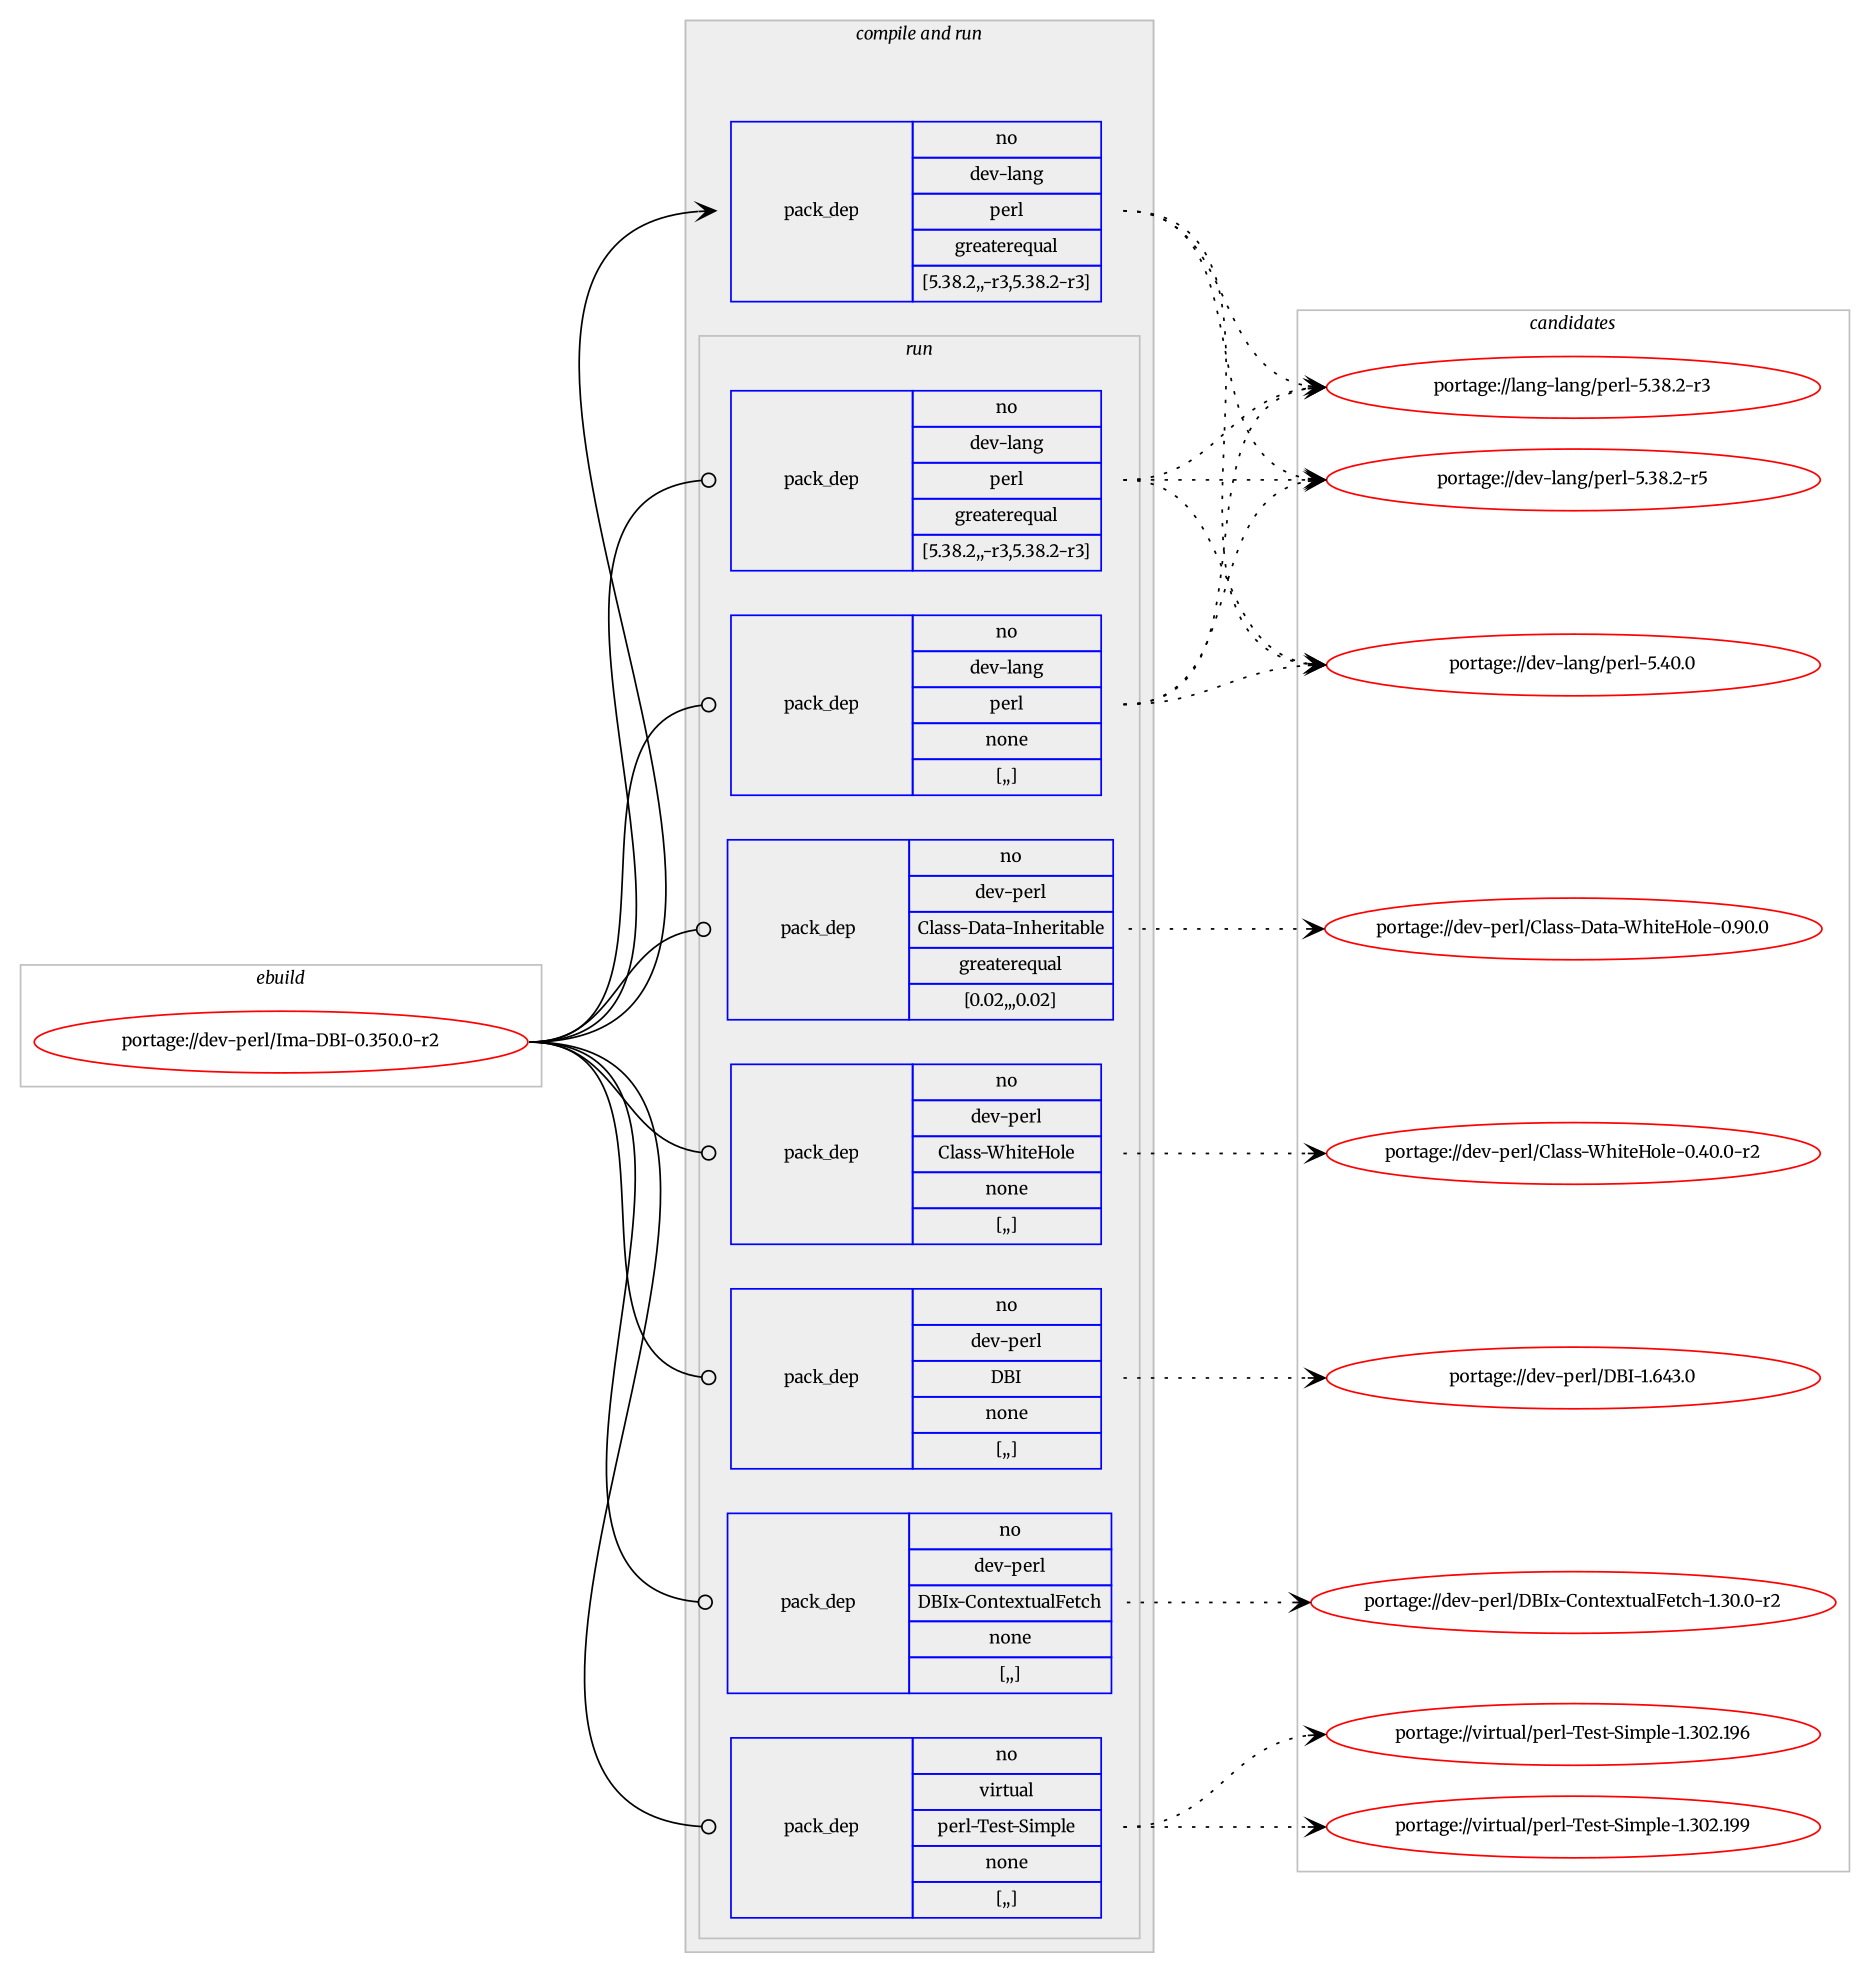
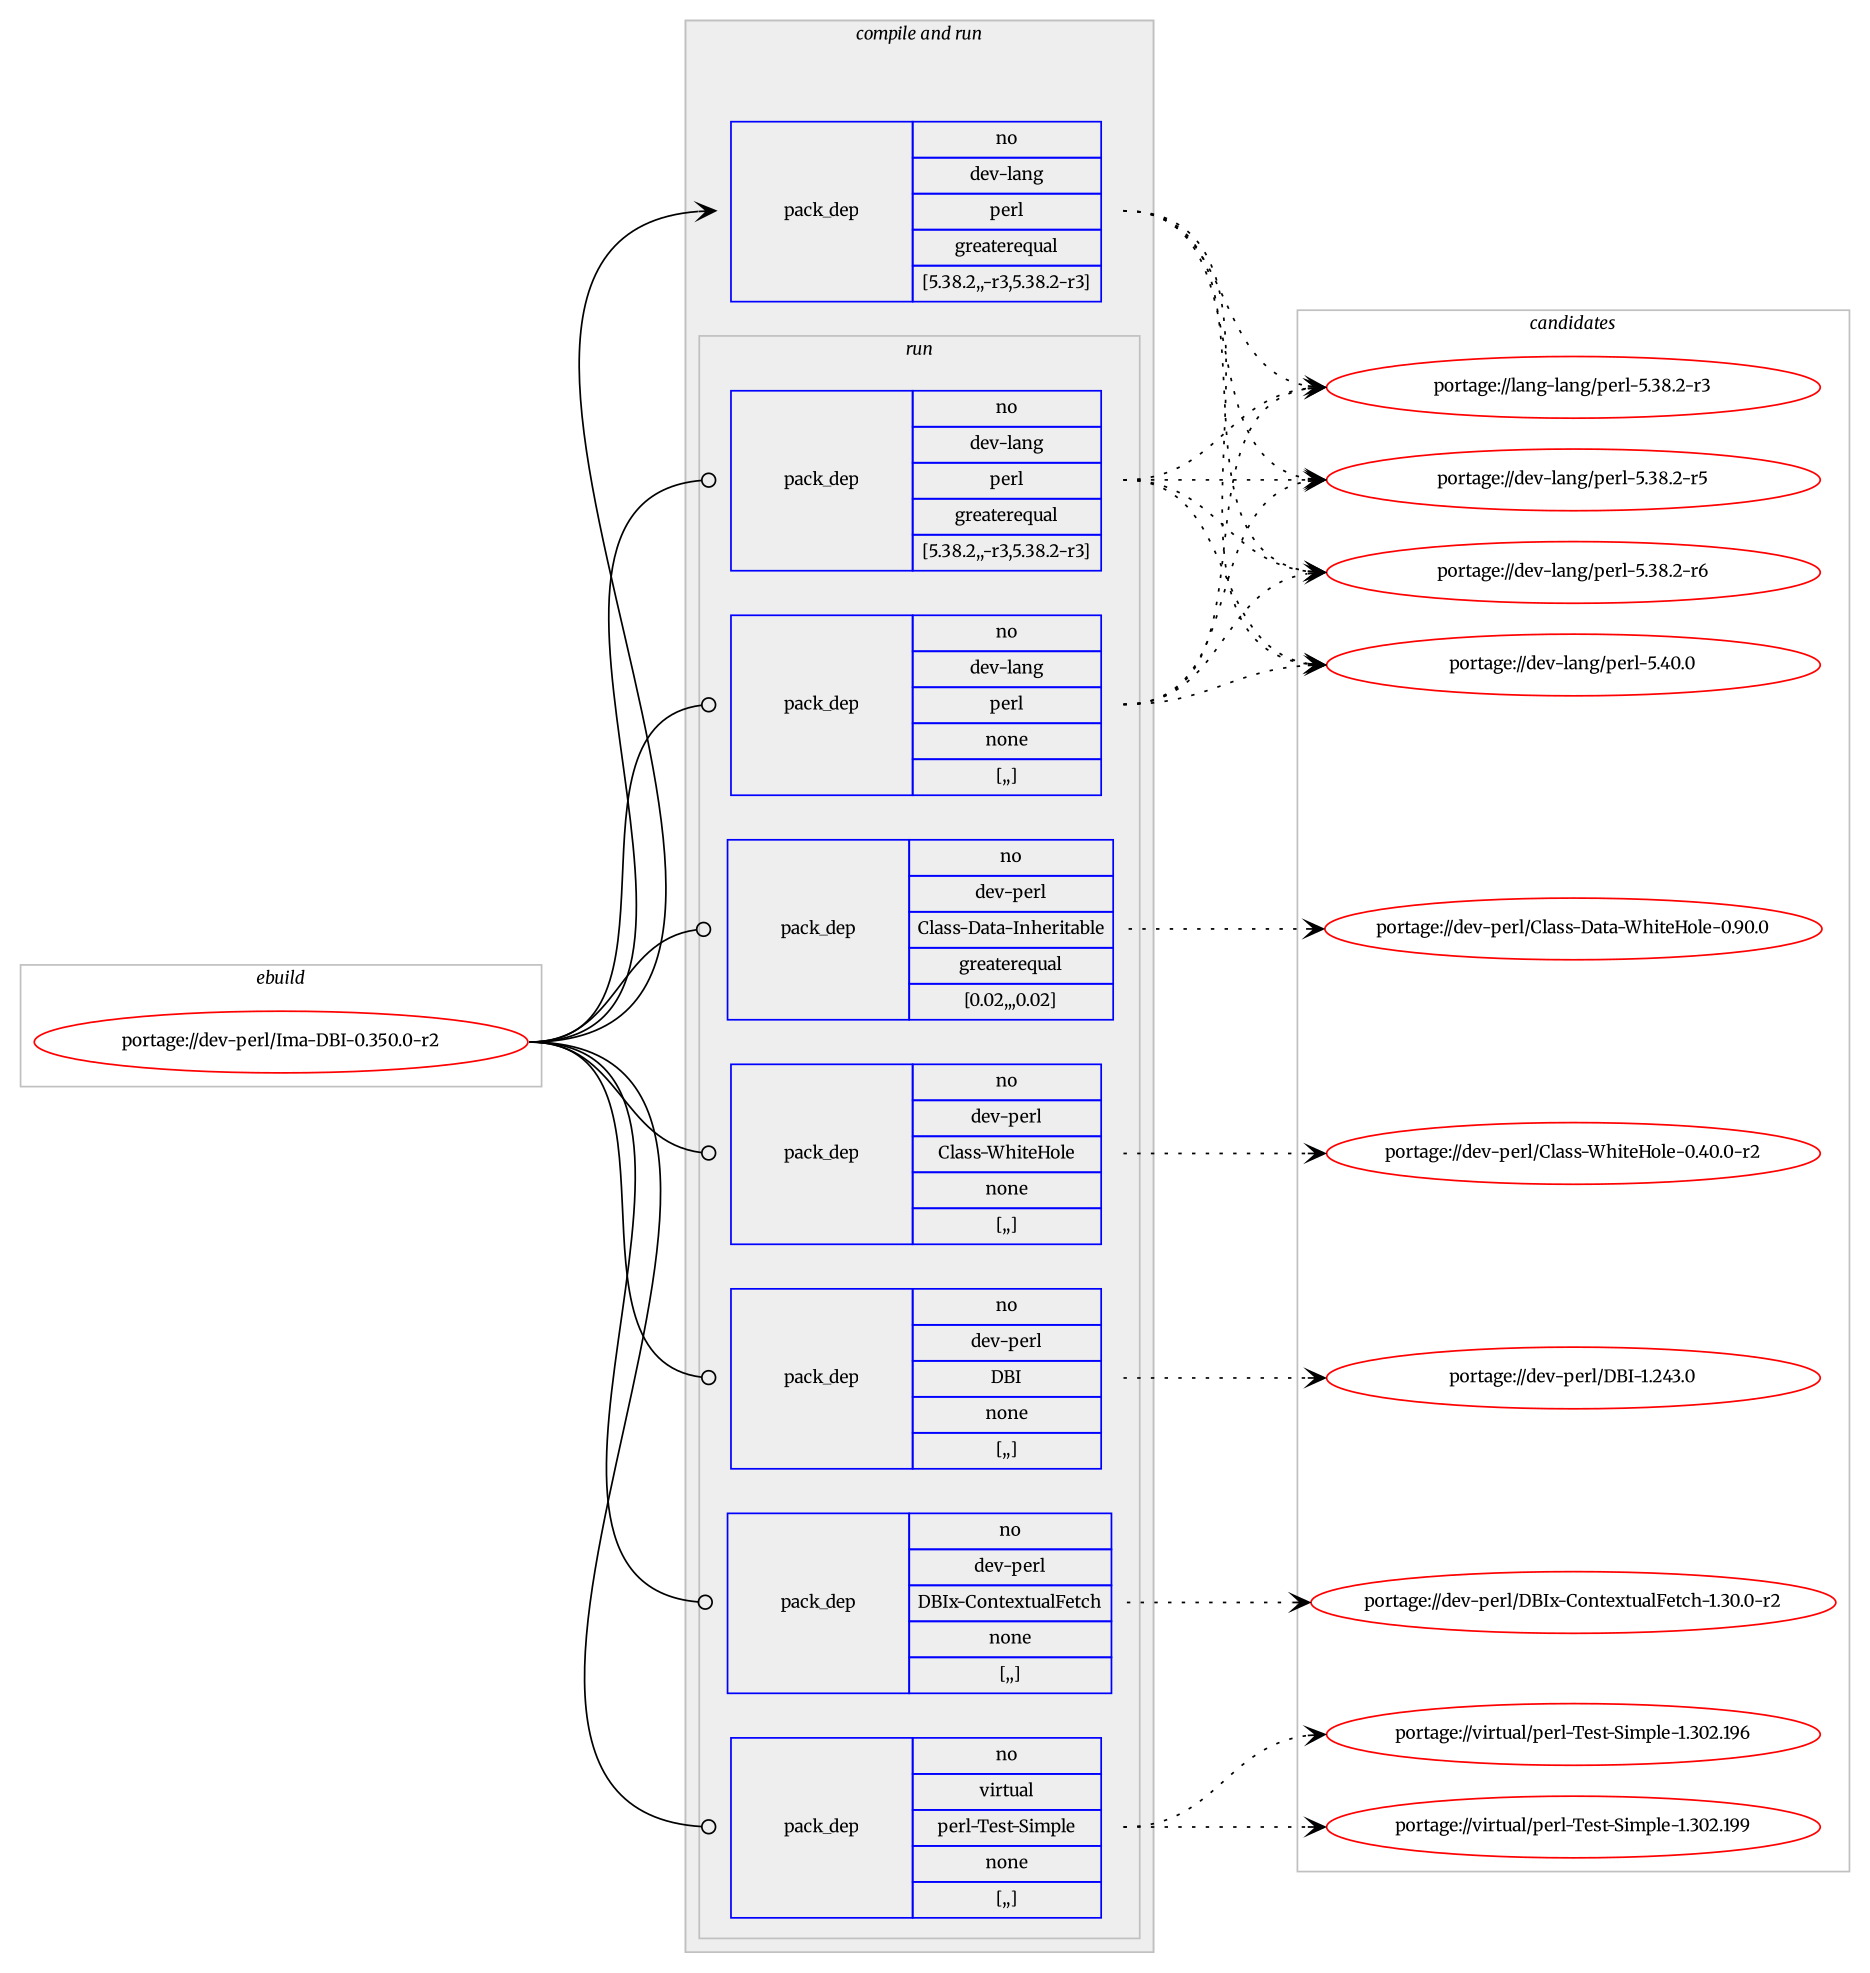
node "portage://dev-lang/perl-5.38.2-r6": added
node "portage://dev-perl/DBI-1.643.0": label "portage://dev-perl/DBI-1.643.0" -> "portage://dev-perl/DBI-1.243.0"
